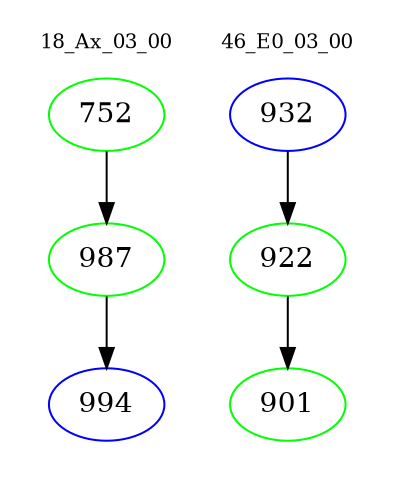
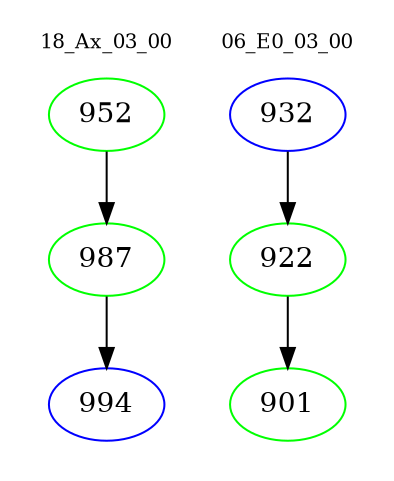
cluster "46_E0_03_00": label "46_E0_03_00" -> "06_E0_03_00"
node "752": label "752" -> "952"
